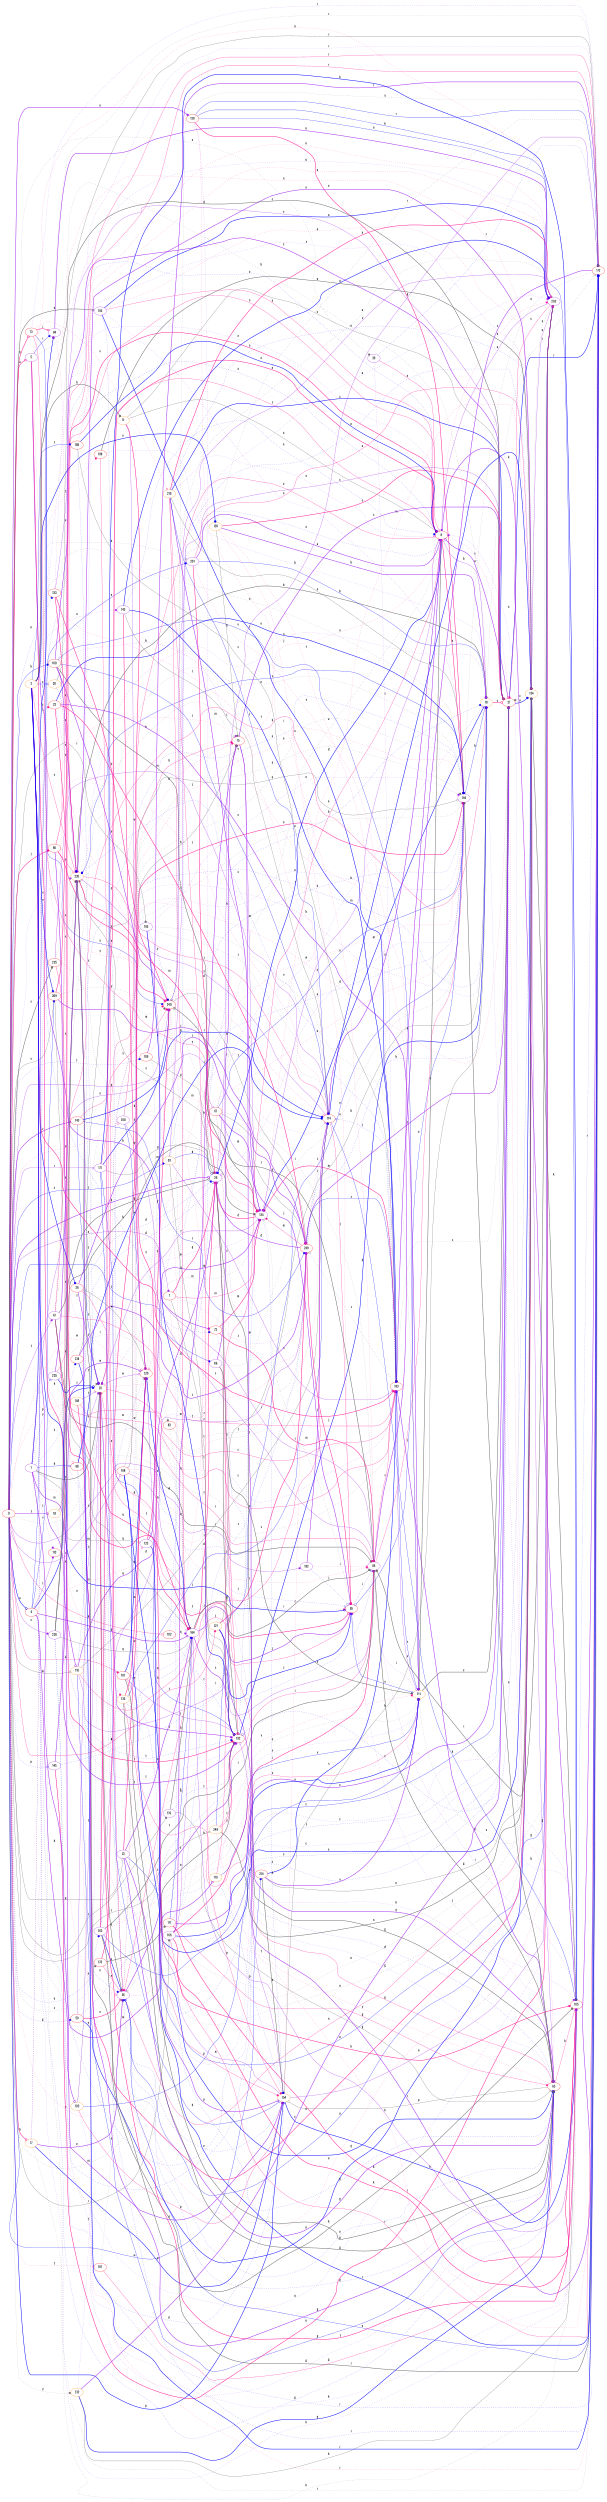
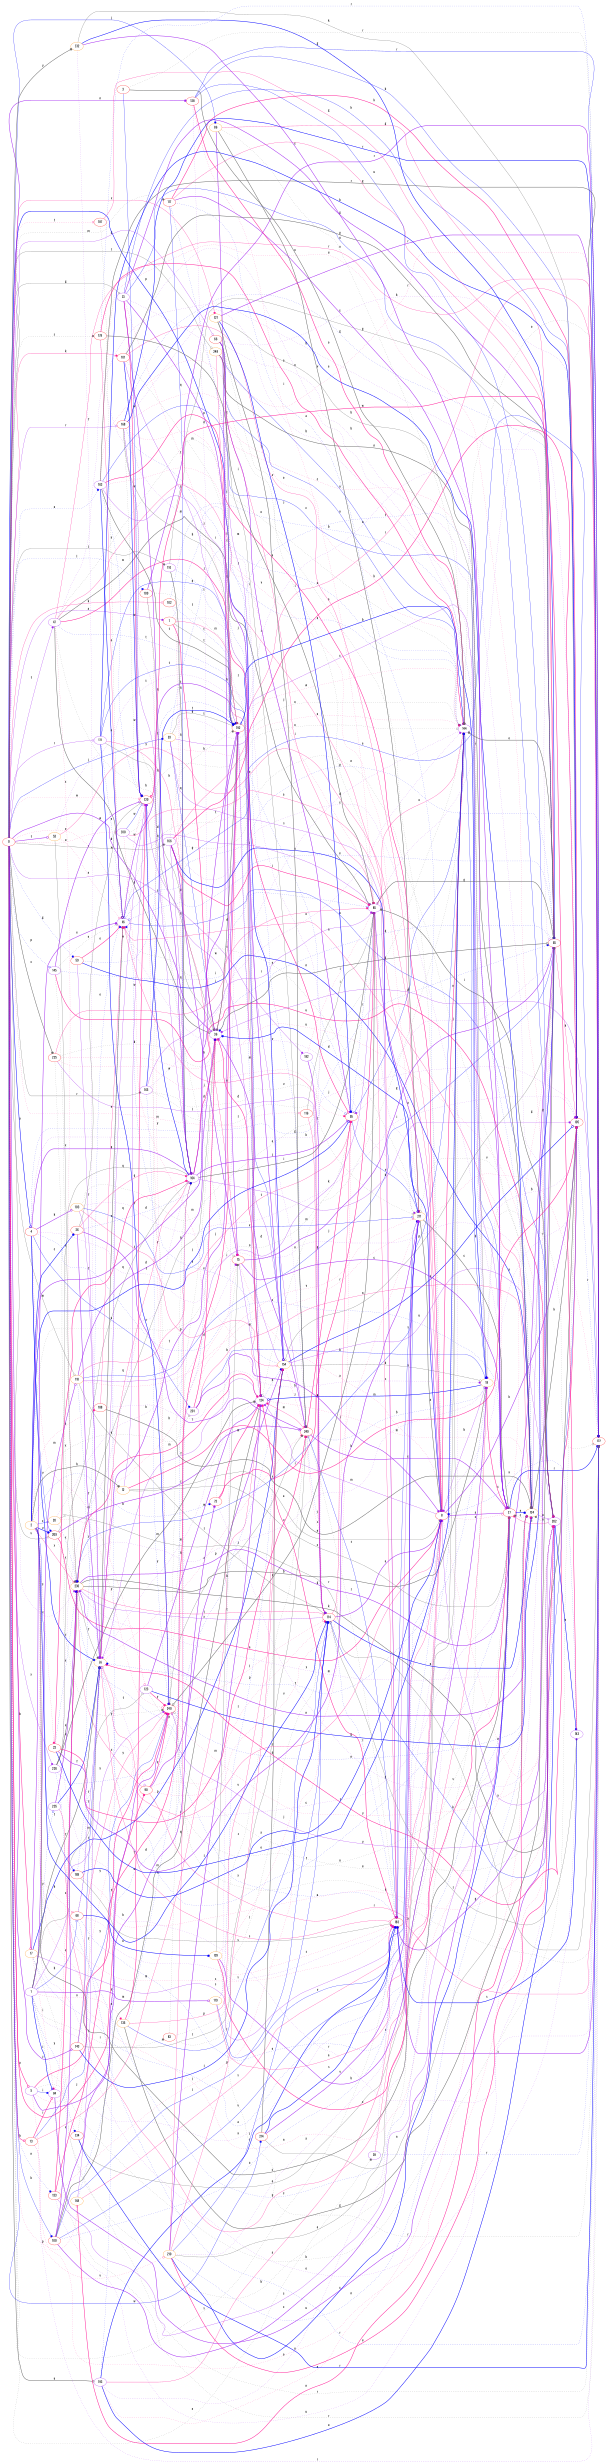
node "3": added
edge "743" -> "202": reversed
edge "63" -> "105": added, label "k"
edge "168" -> "75": now "168" -> "124"
node "61": label "61" -> "66"
node "116": added
edge "90" -> "56": reversed
edge "2" -> "183": style bold -> dotted
edge "243" -> "249": color blue -> gray40
node "86": color purple -> darkorange
edge "234" -> "249": removed, label "z"
edge "221" -> "249": color deeppink -> gray40
node "113": removed
edge "17" -> "183": added, label "s"
edge "0" -> "232": style dotted -> bold
